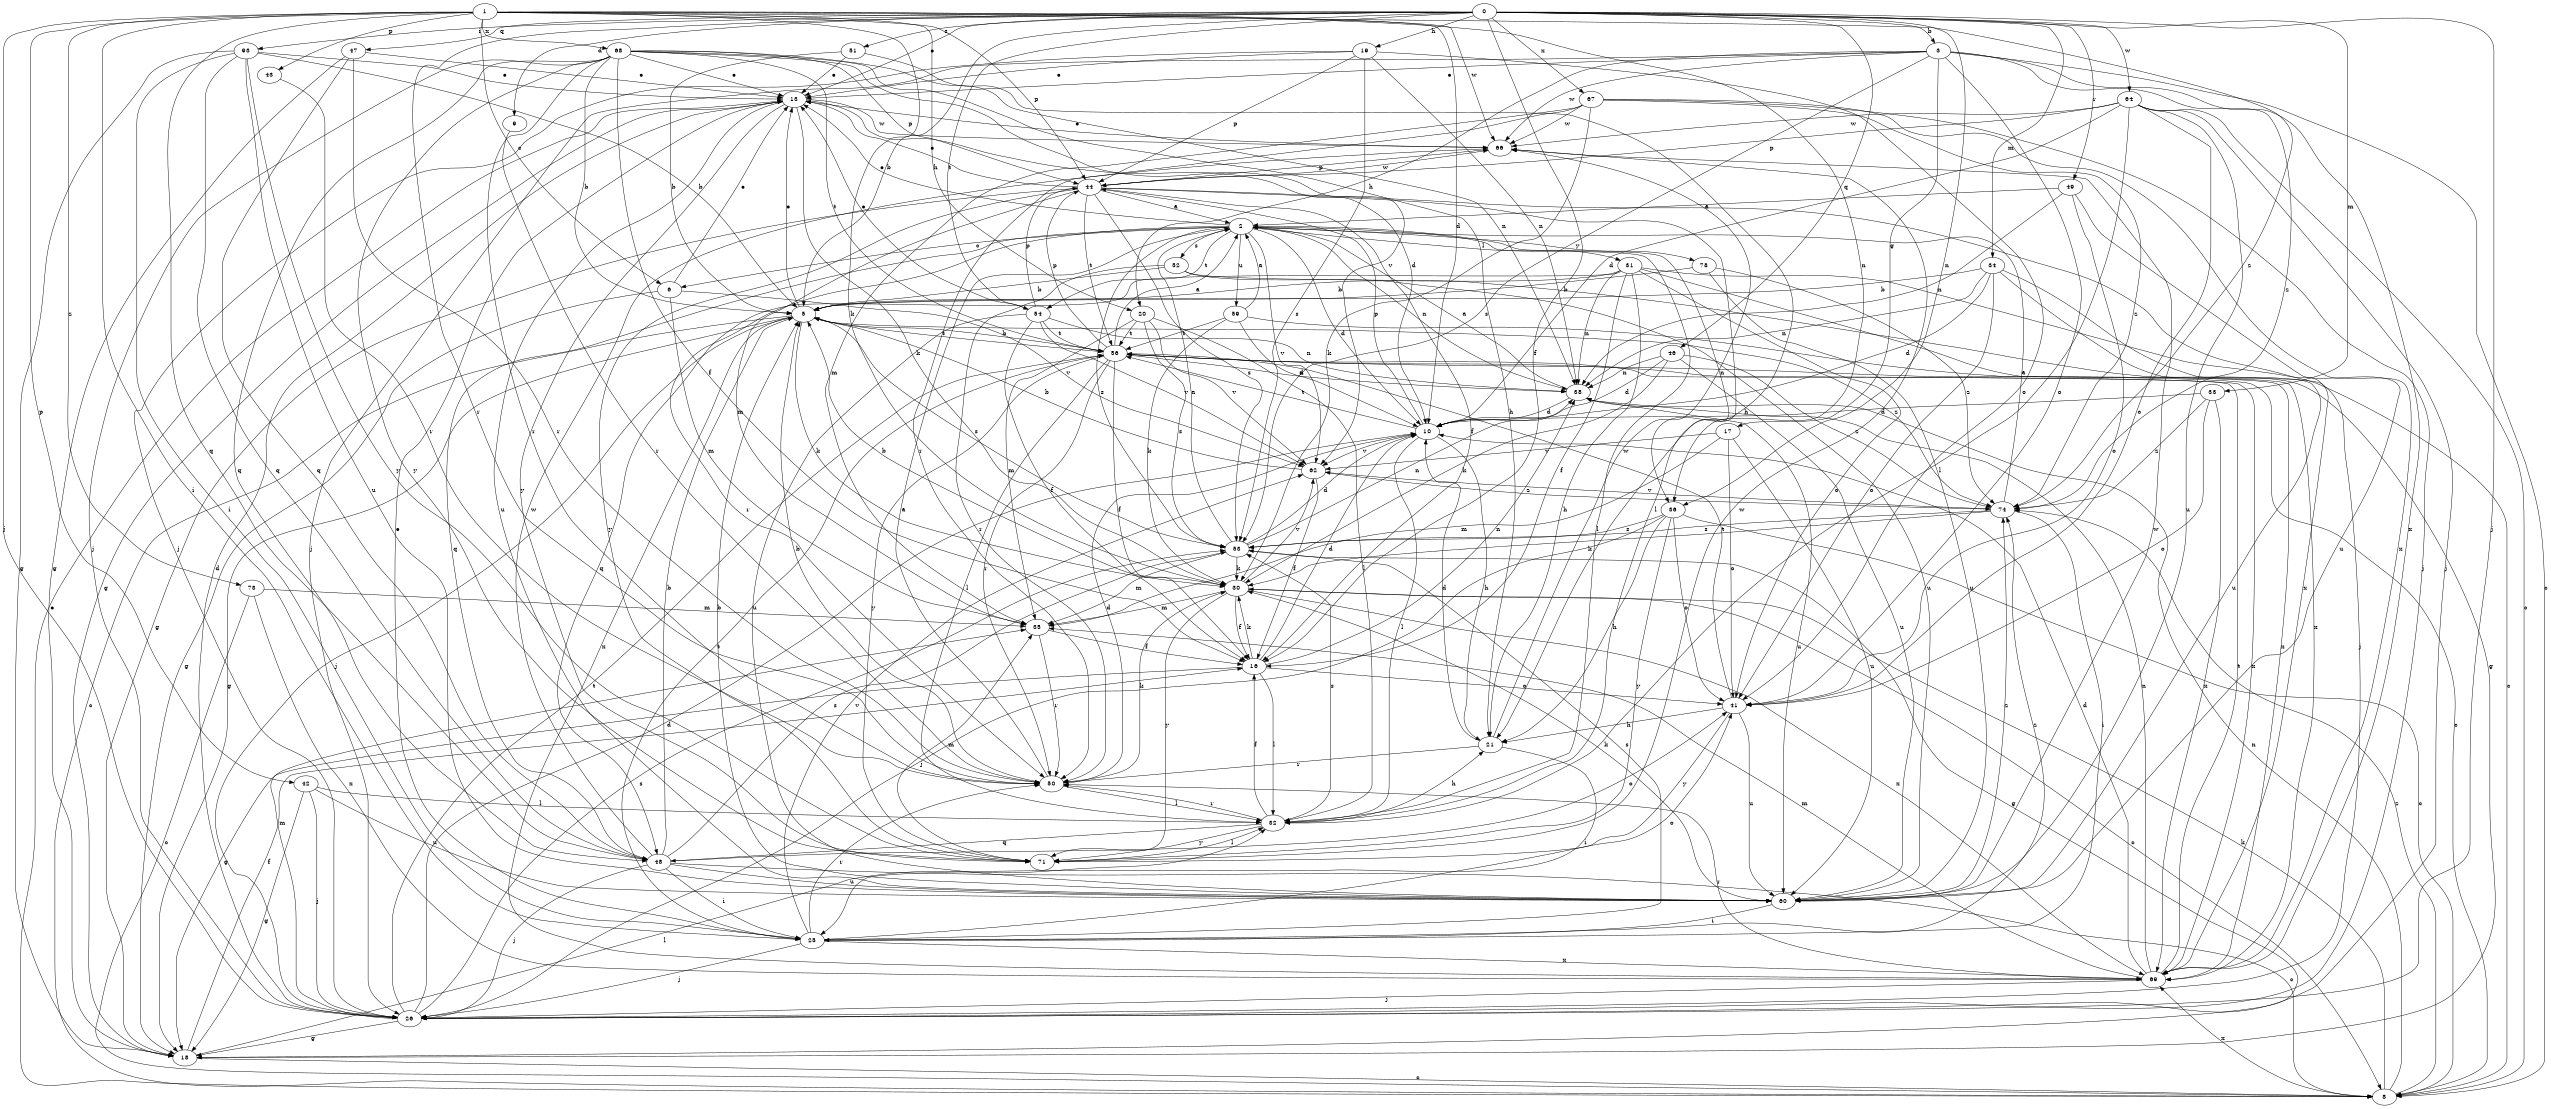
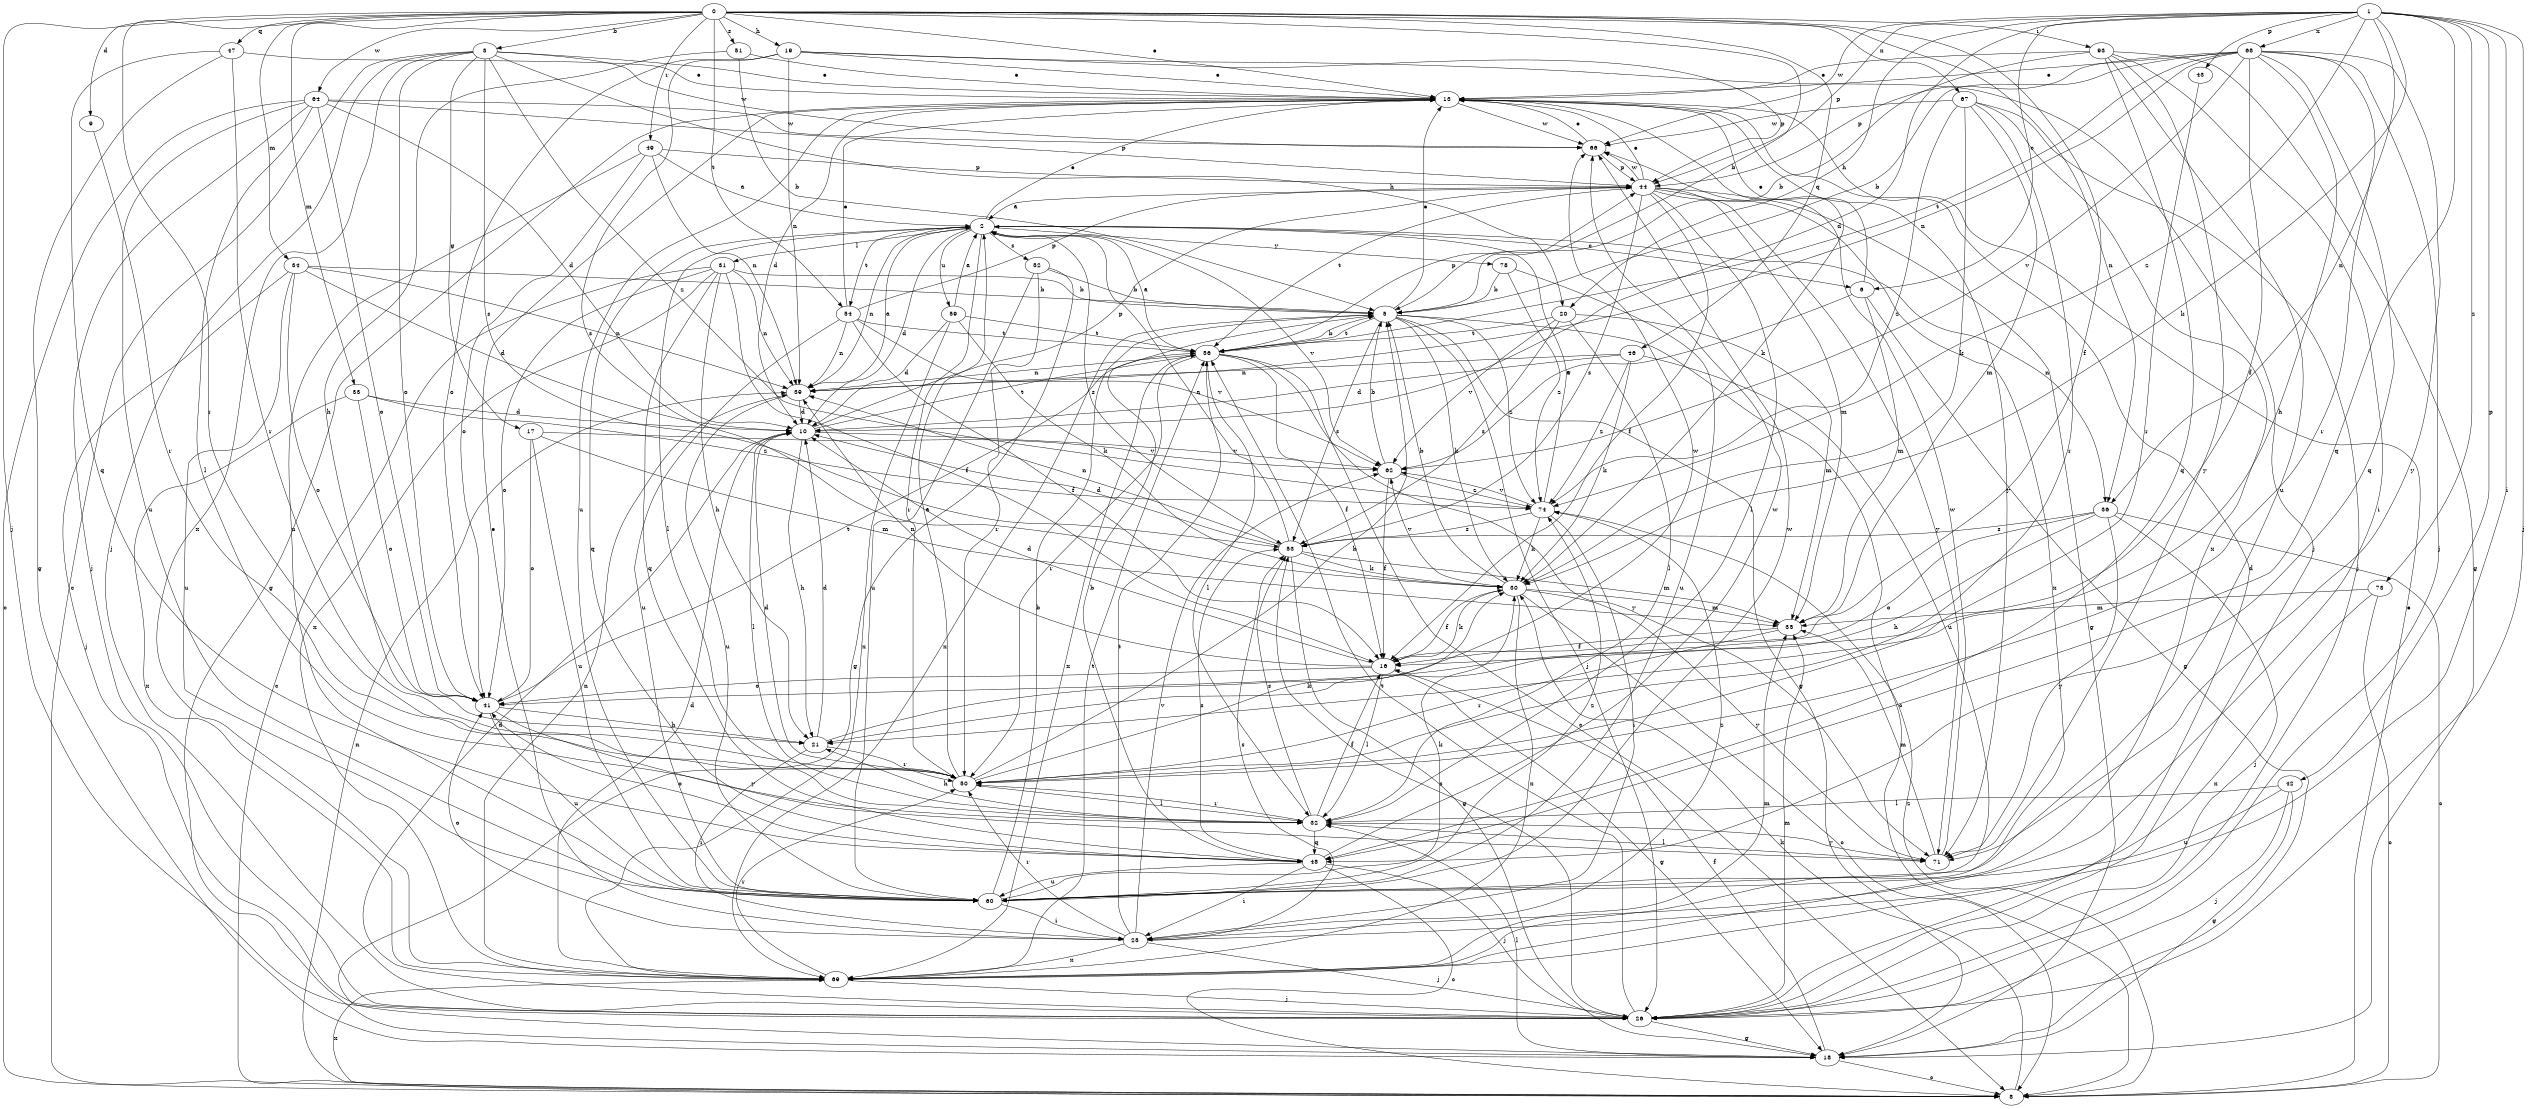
edge "49" -> "44": added, label "p"
edge "19" -> "53": now "19" -> "30"
node "38": label "38" -> "39"
